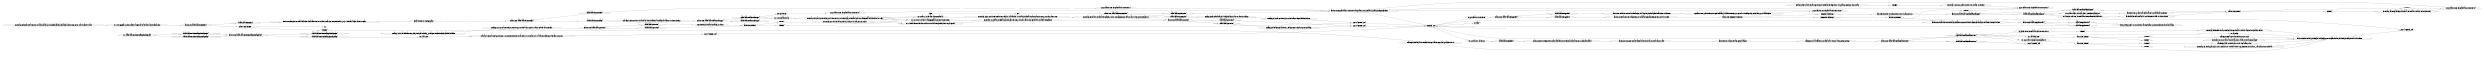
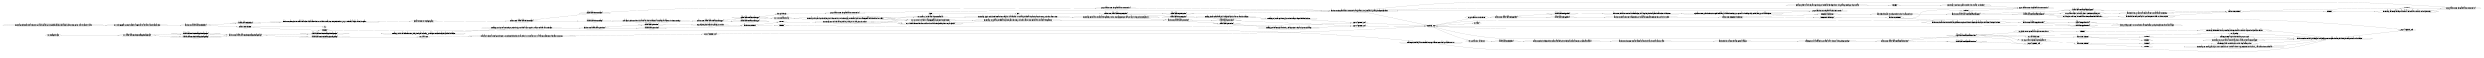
node "Logic: There Roy from the pawnshop can help you with this?": label "Logic: There Roy from the pawnshop can help you with this?" -> "Logic: Maybe Roy from the pawnshop can help you with this?"
node "You: Disentangle the tape.": added
